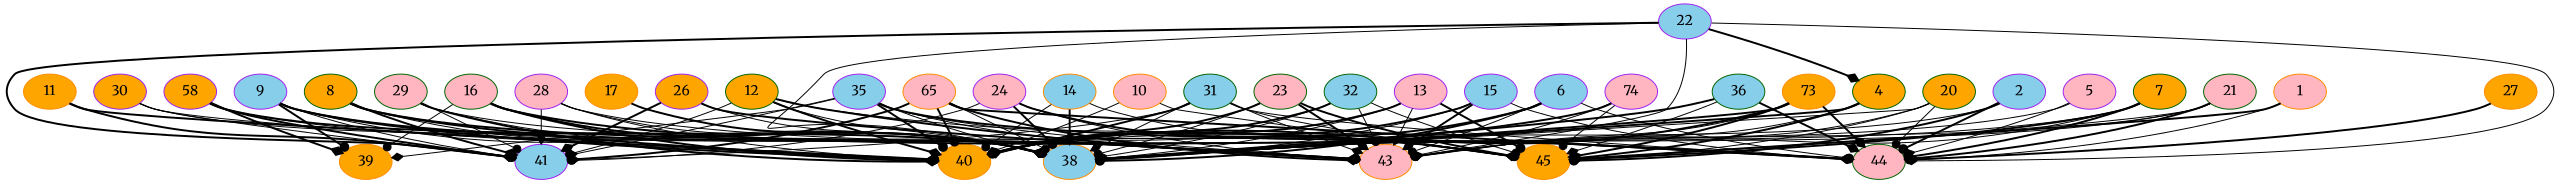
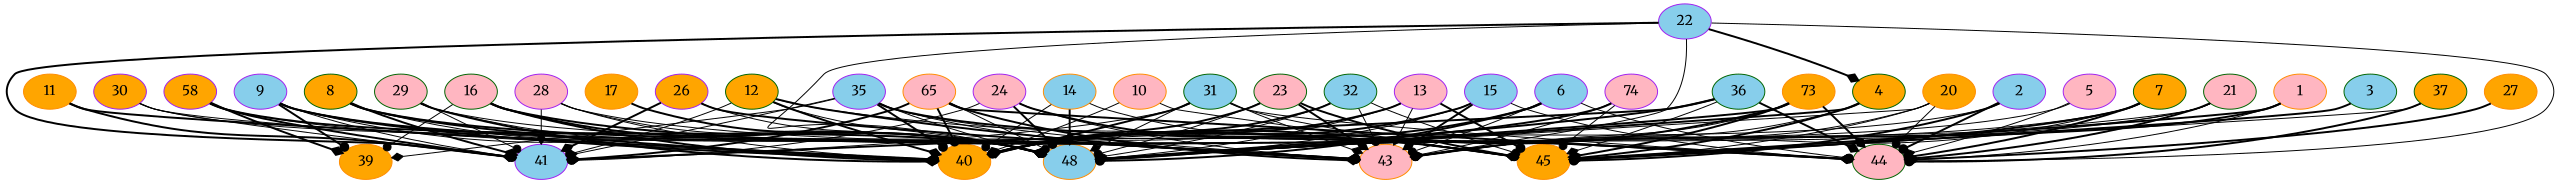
node "20": color darkgreen -> darkorange
node "3": added
node "37": added
edge "36" -> "41": added
edge "1" -> "43": added
node "38": label "38" -> "48"
